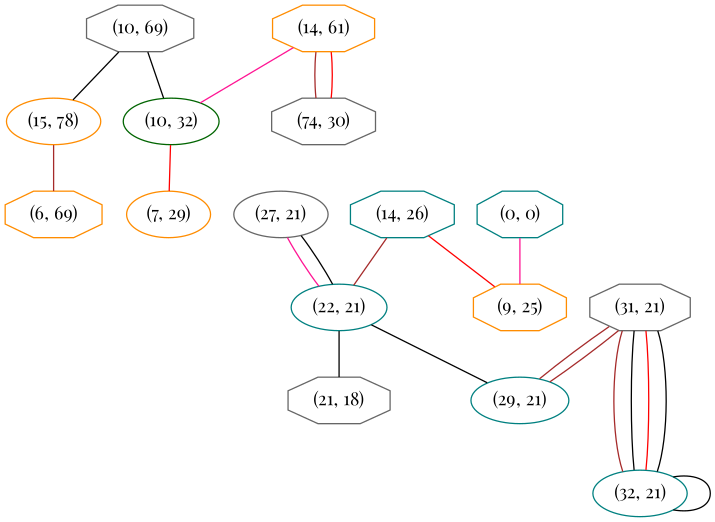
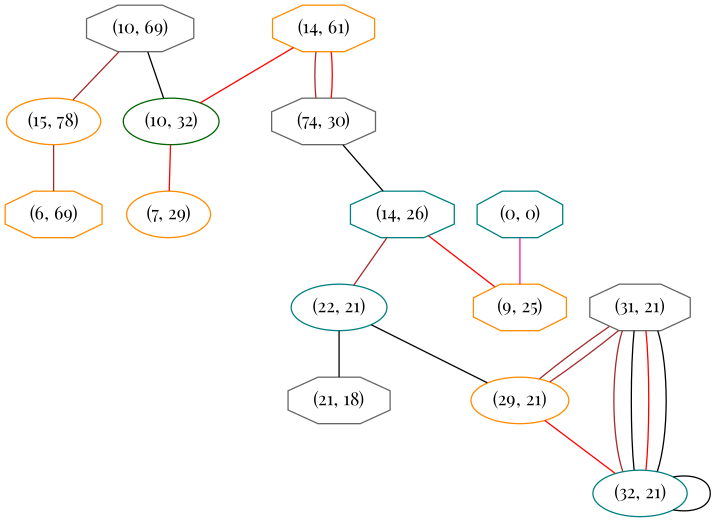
edge "(14, 61)" -- "(10, 32)": color deeppink -> red
edge "(10, 69)" -- "(15, 78)": color black -> brown
edge "(74, 30)" -- "(14, 26)": added
node "(27, 21)": removed
node "(29, 21)": color teal -> darkorange
edge "(29, 21)" -- "(32, 21)": added
